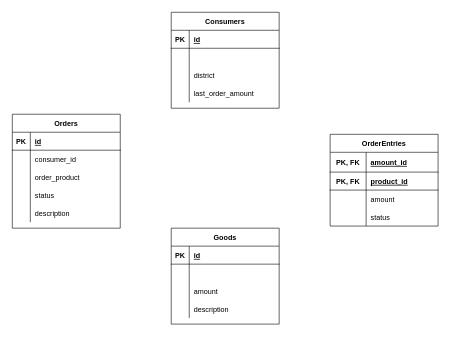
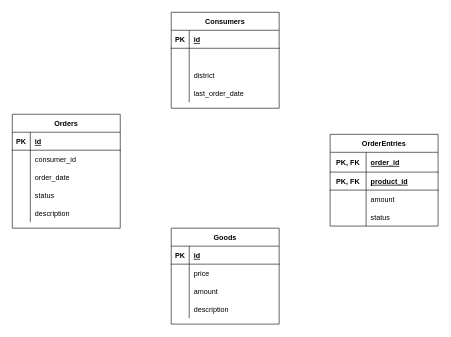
node "last_order_amount": label "last_order_amount" -> "last_order_date"
node "amount_id": label "amount_id" -> "order_id"
node "order_product": label "order_product" -> "order_date"
node "price": added
